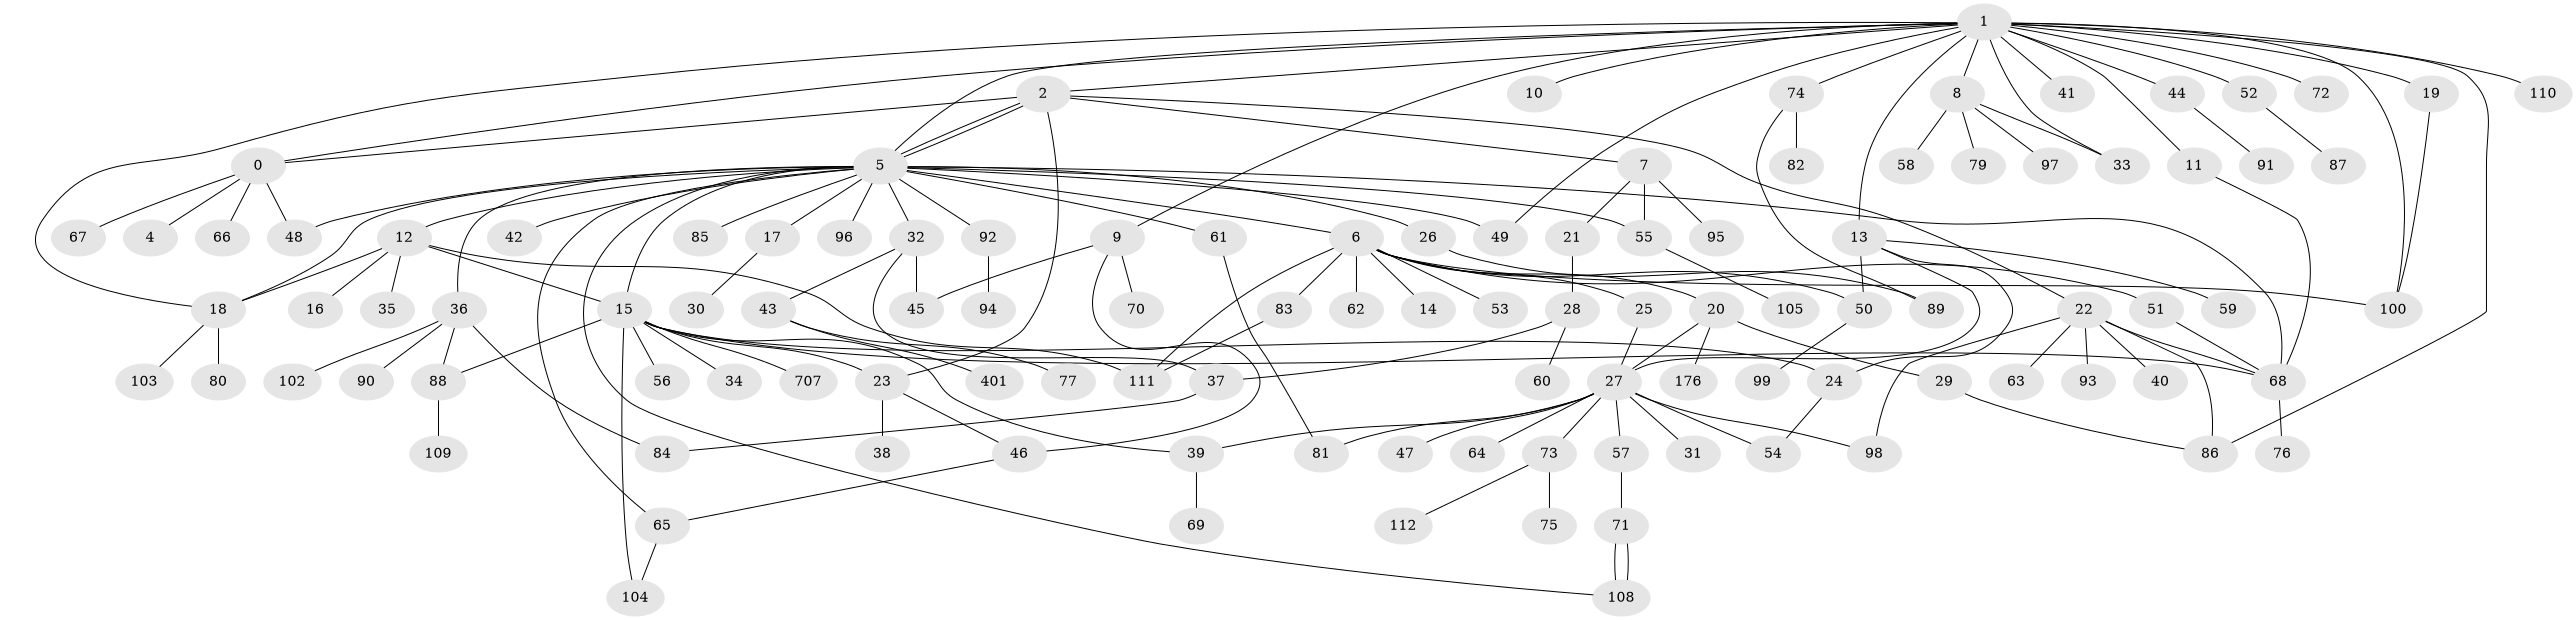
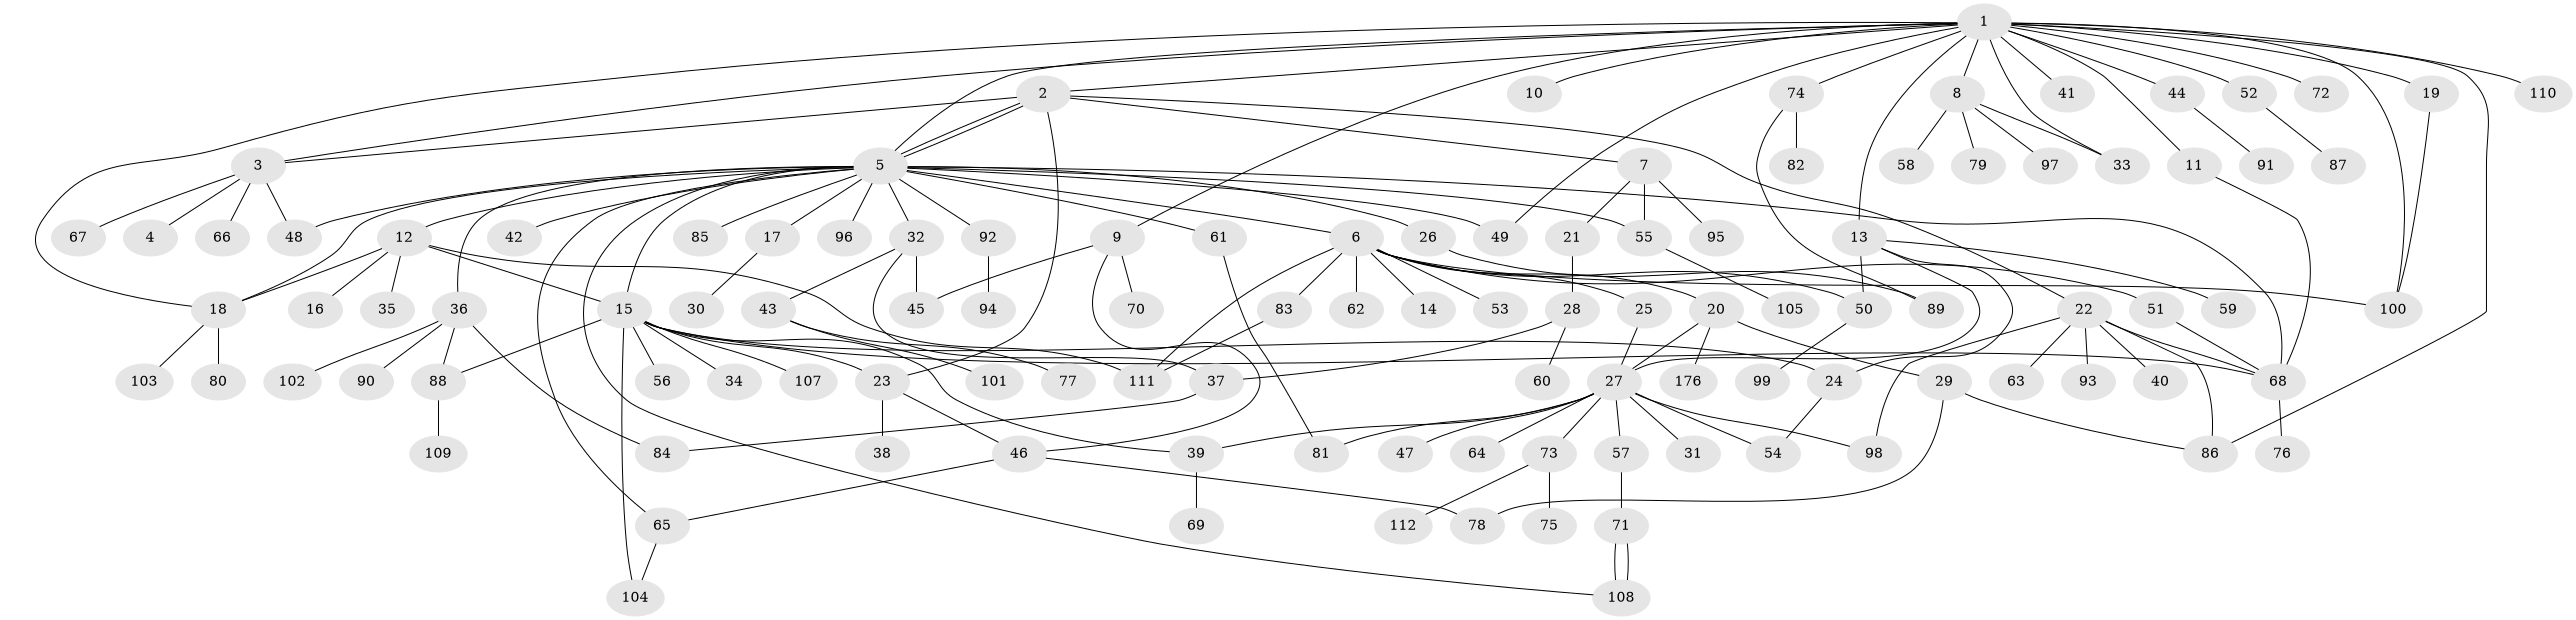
node "0": label "0" -> "3"
node "707": label "707" -> "107"
node "401": label "401" -> "101"
node "78": added
